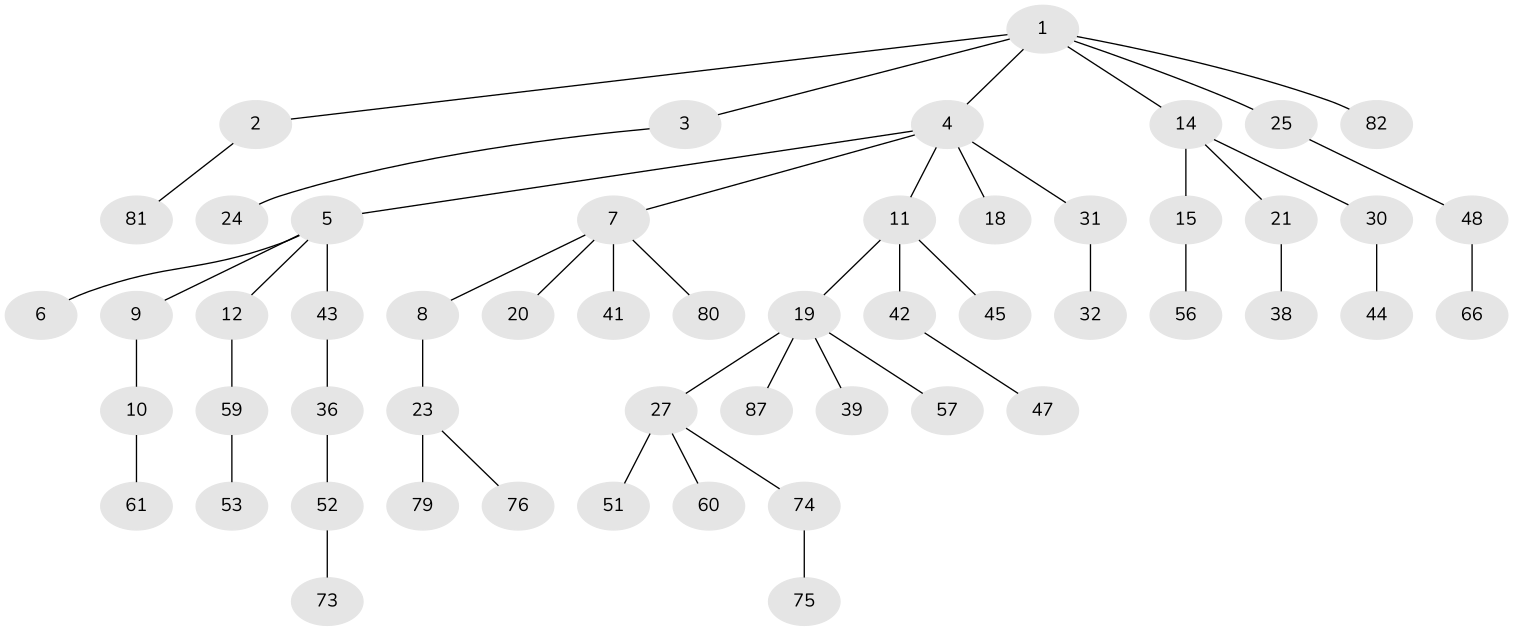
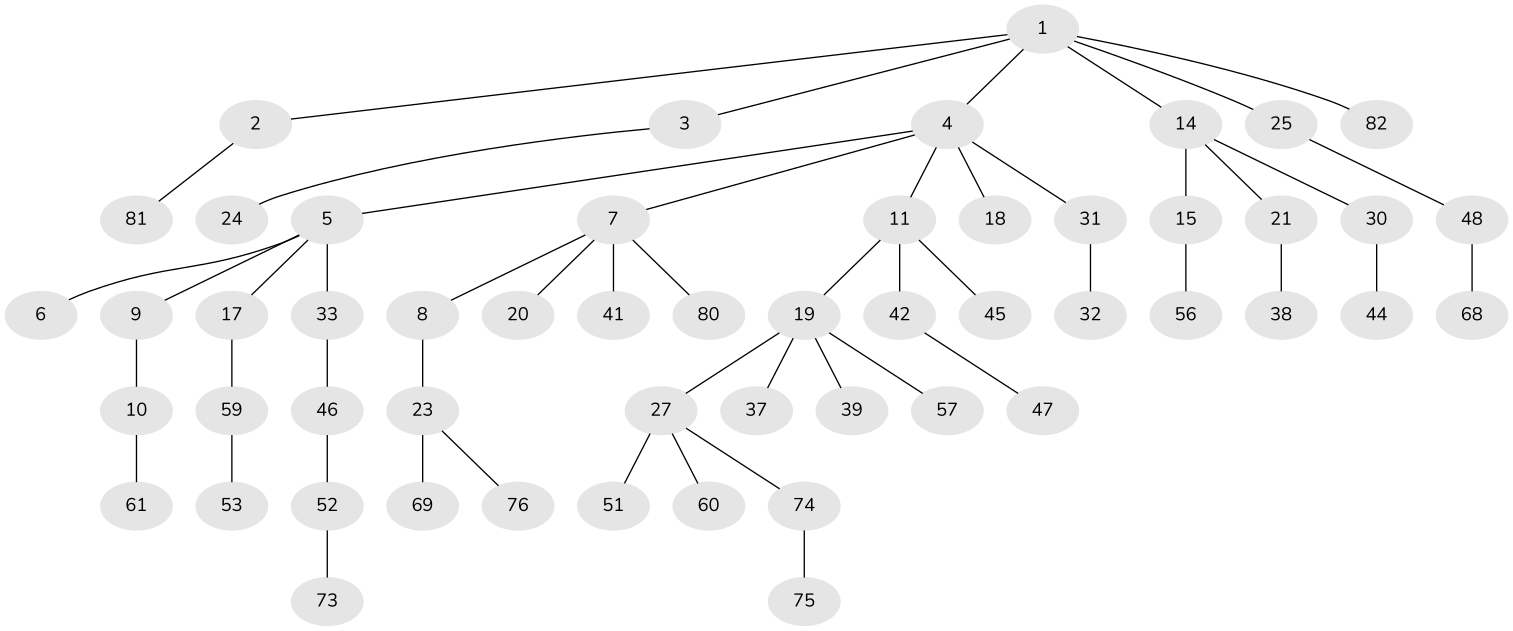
node "12": label "12" -> "17"
node "43": label "43" -> "33"
node "66": label "66" -> "68"
node "36": label "36" -> "46"
node "87": label "87" -> "37"
node "79": label "79" -> "69"
